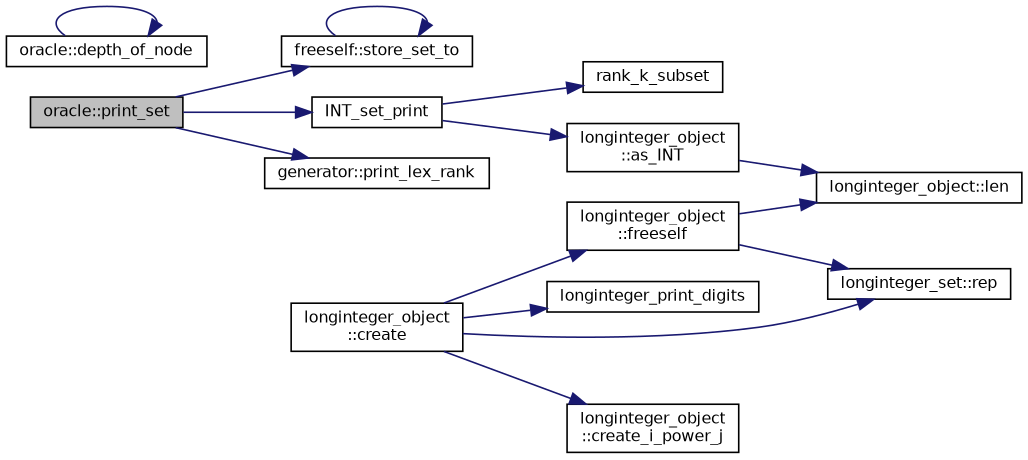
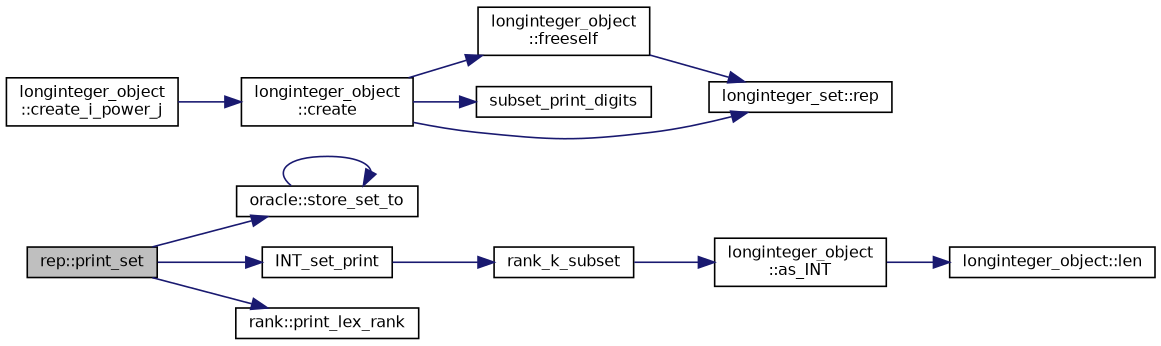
node "oracle::depth_of_node": removed
node "freeself::store_set_to": label "freeself::store_set_to" -> "oracle::store_set_to"
node "oracle::print_set": label "oracle::print_set" -> "rep::print_set"
edge "INT_set_print" -> "longinteger_object ::as_INT": now "rank_k_subset" -> "longinteger_object ::as_INT"
node "generator::print_lex_rank": label "generator::print_lex_rank" -> "rank::print_lex_rank"
edge "longinteger_object ::freeself" -> "longinteger_object::len": removed
node "longinteger_print_digits": label "longinteger_print_digits" -> "subset_print_digits"
edge "longinteger_object ::create" -> "longinteger_object ::create_i_power_j": reversed
